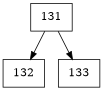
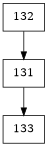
edge "131" -> "132": reversed
